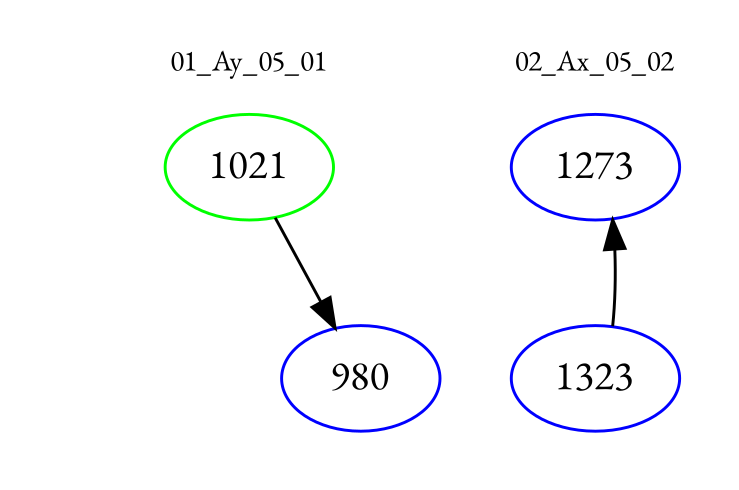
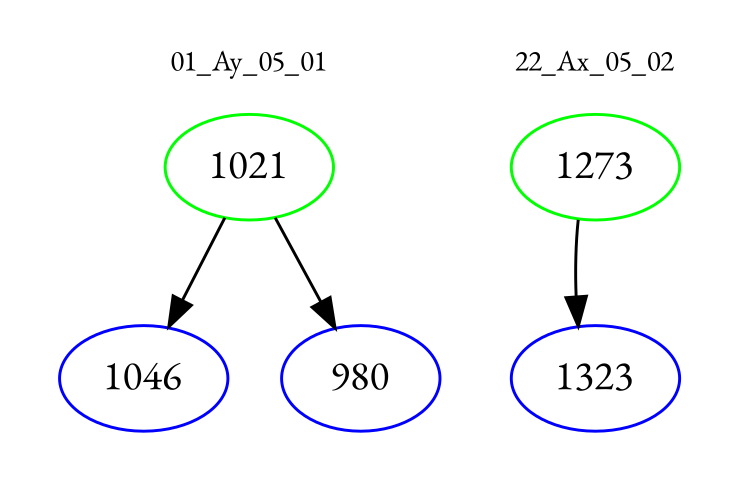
cluster "02_Ax_05_02": label "02_Ax_05_02" -> "22_Ax_05_02"
node "1273": color blue -> green
edge "1323" -> "1273": reversed
node "1046": added
